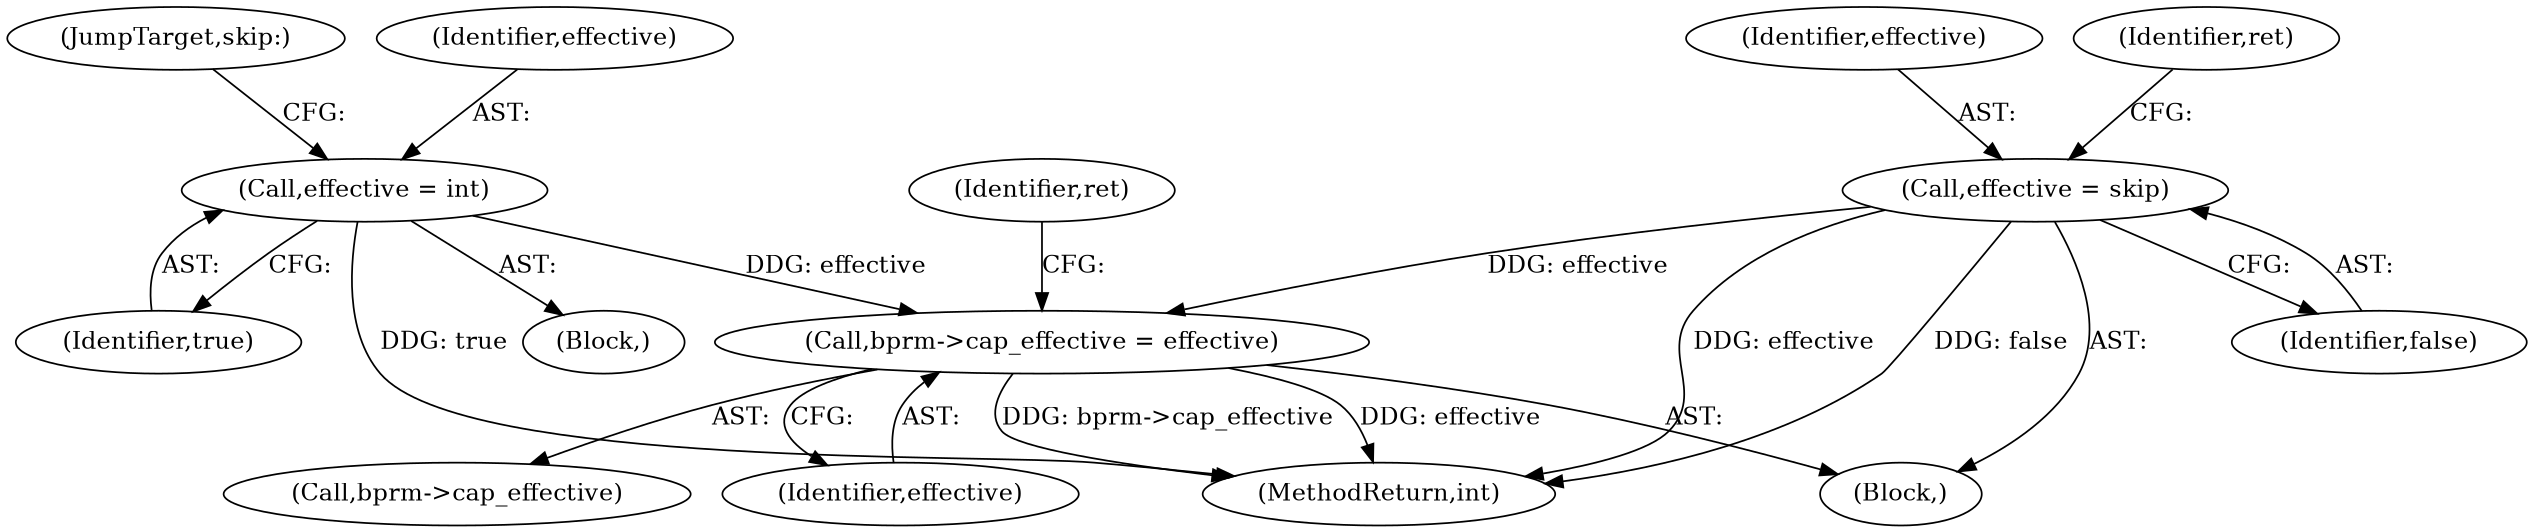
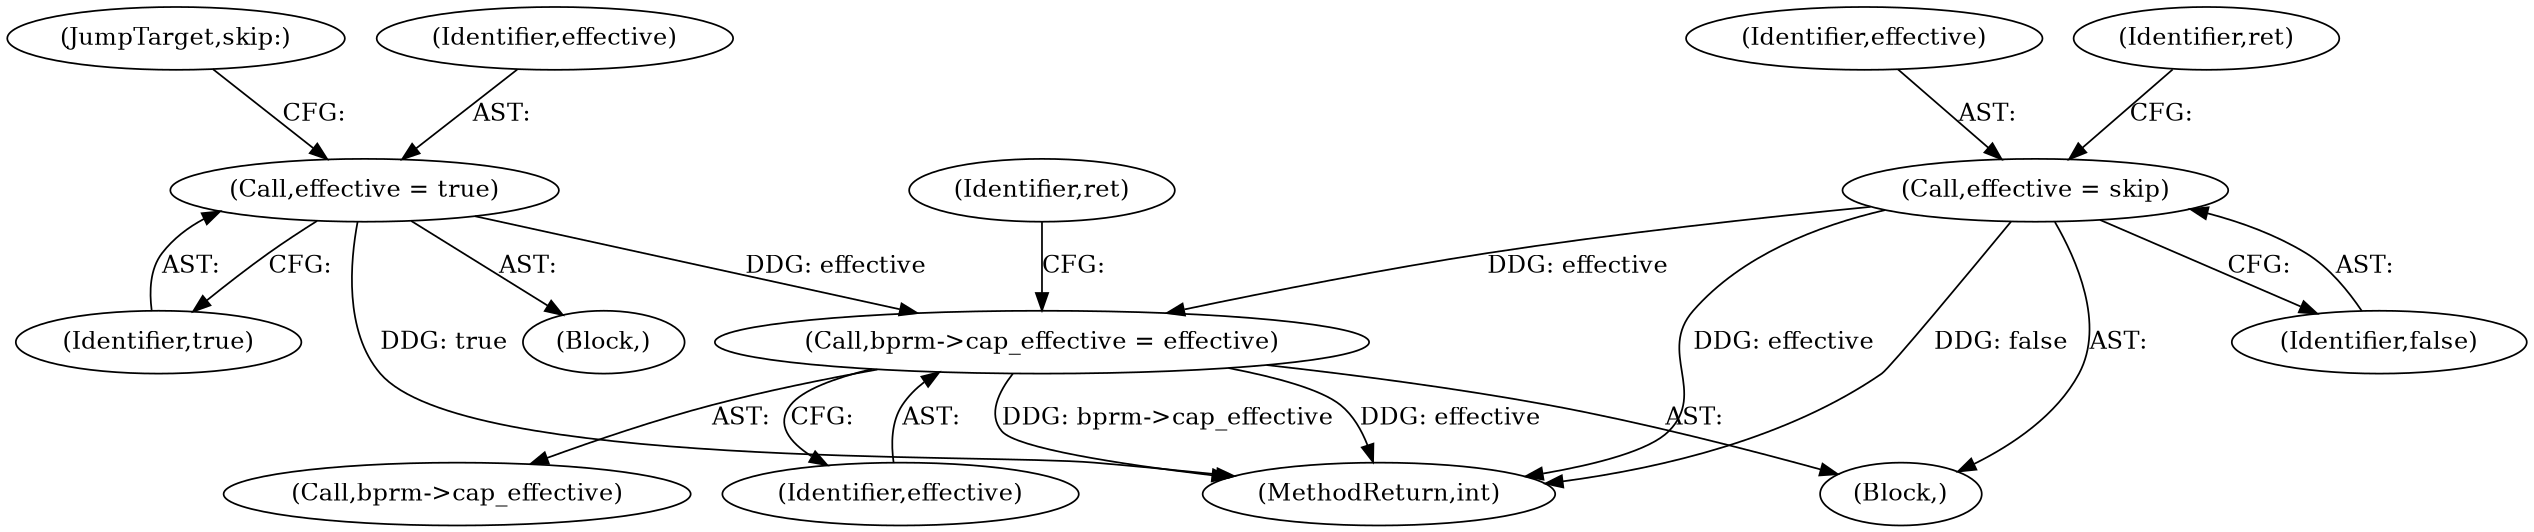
node "(Call,effective = int)": label "(Call,effective = int)" -> "(Call,effective = true)"
